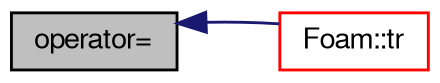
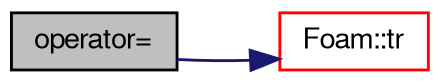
edge "Foam::tr" -> "operator=": reversed
